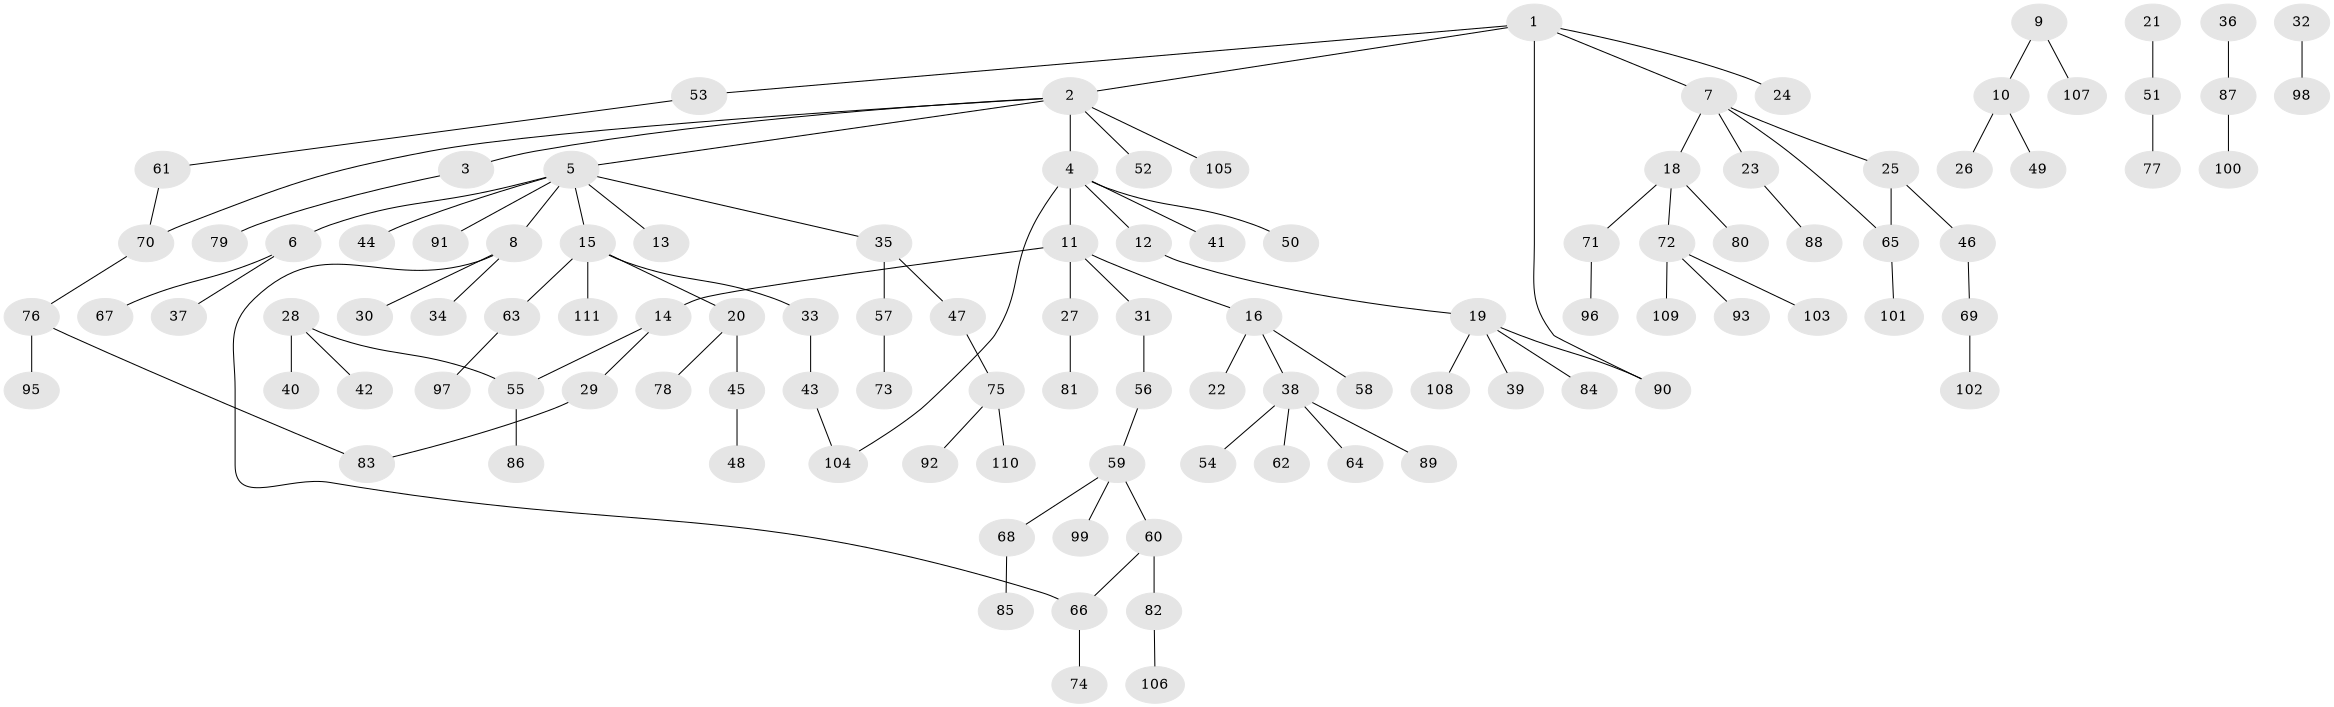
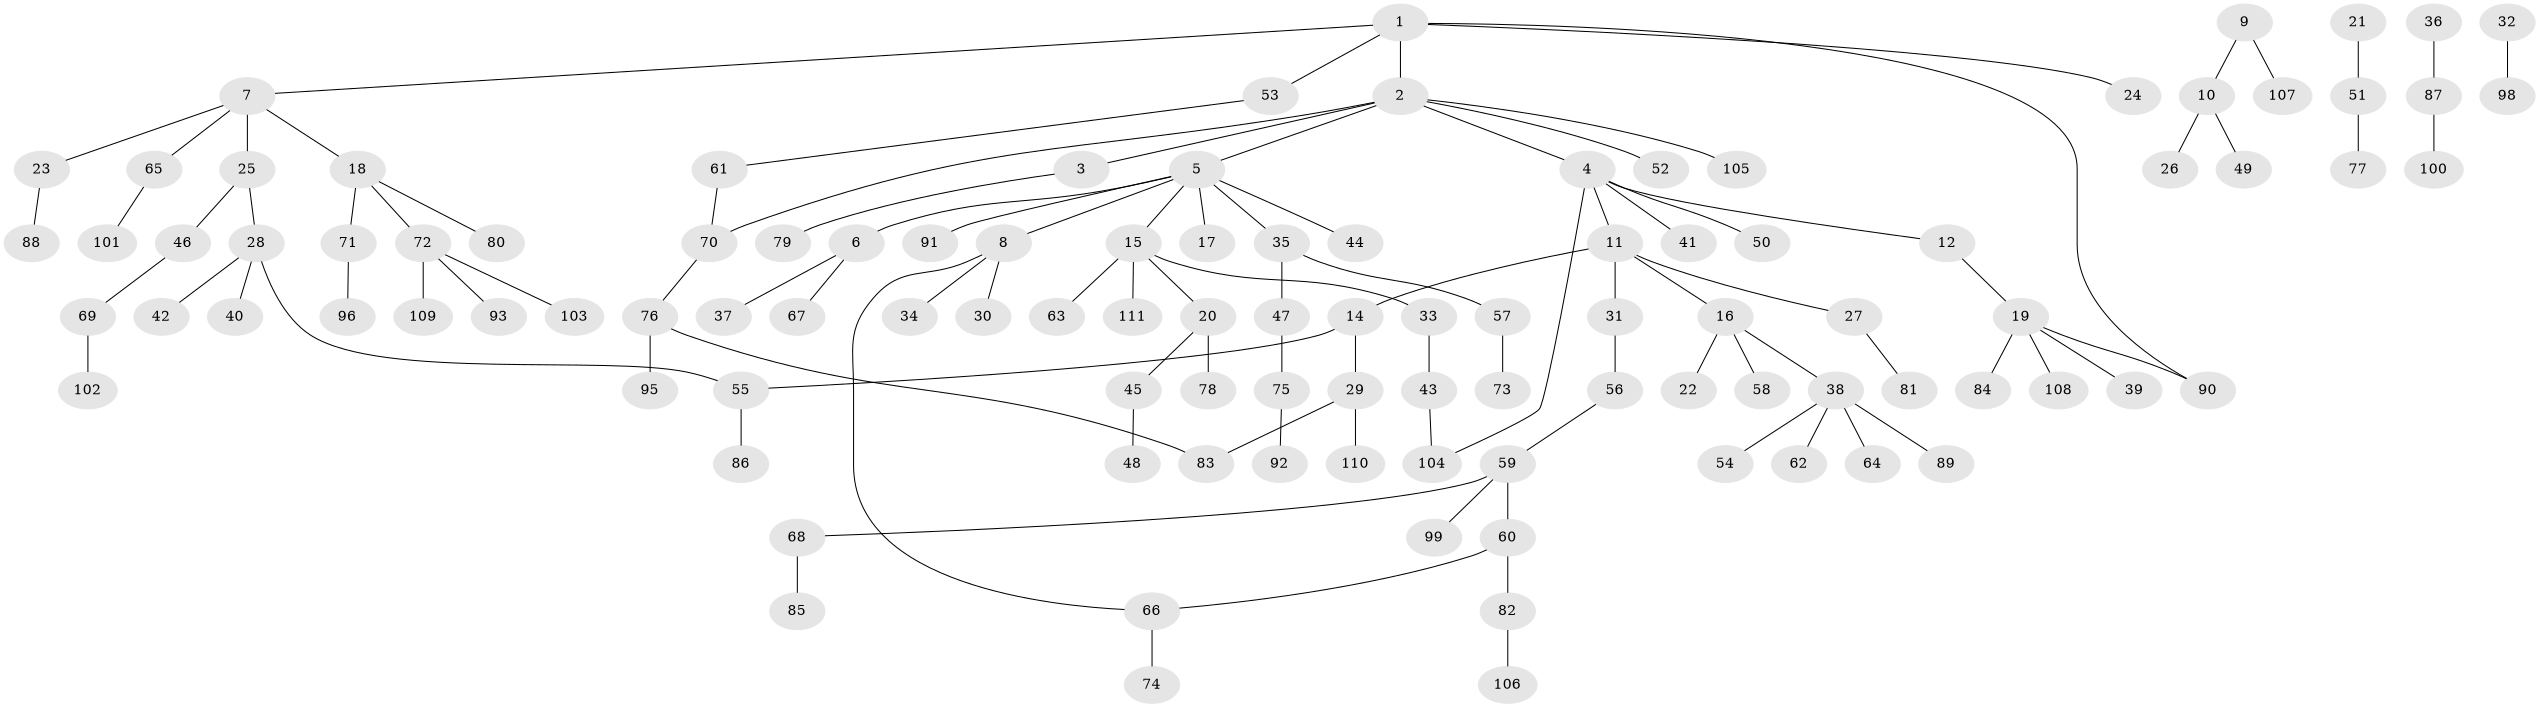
edge "25" -- "65": now "25" -- "28"
node "13": label "13" -> "17"
node "97": removed
edge "75" -- "110": now "29" -- "110"
